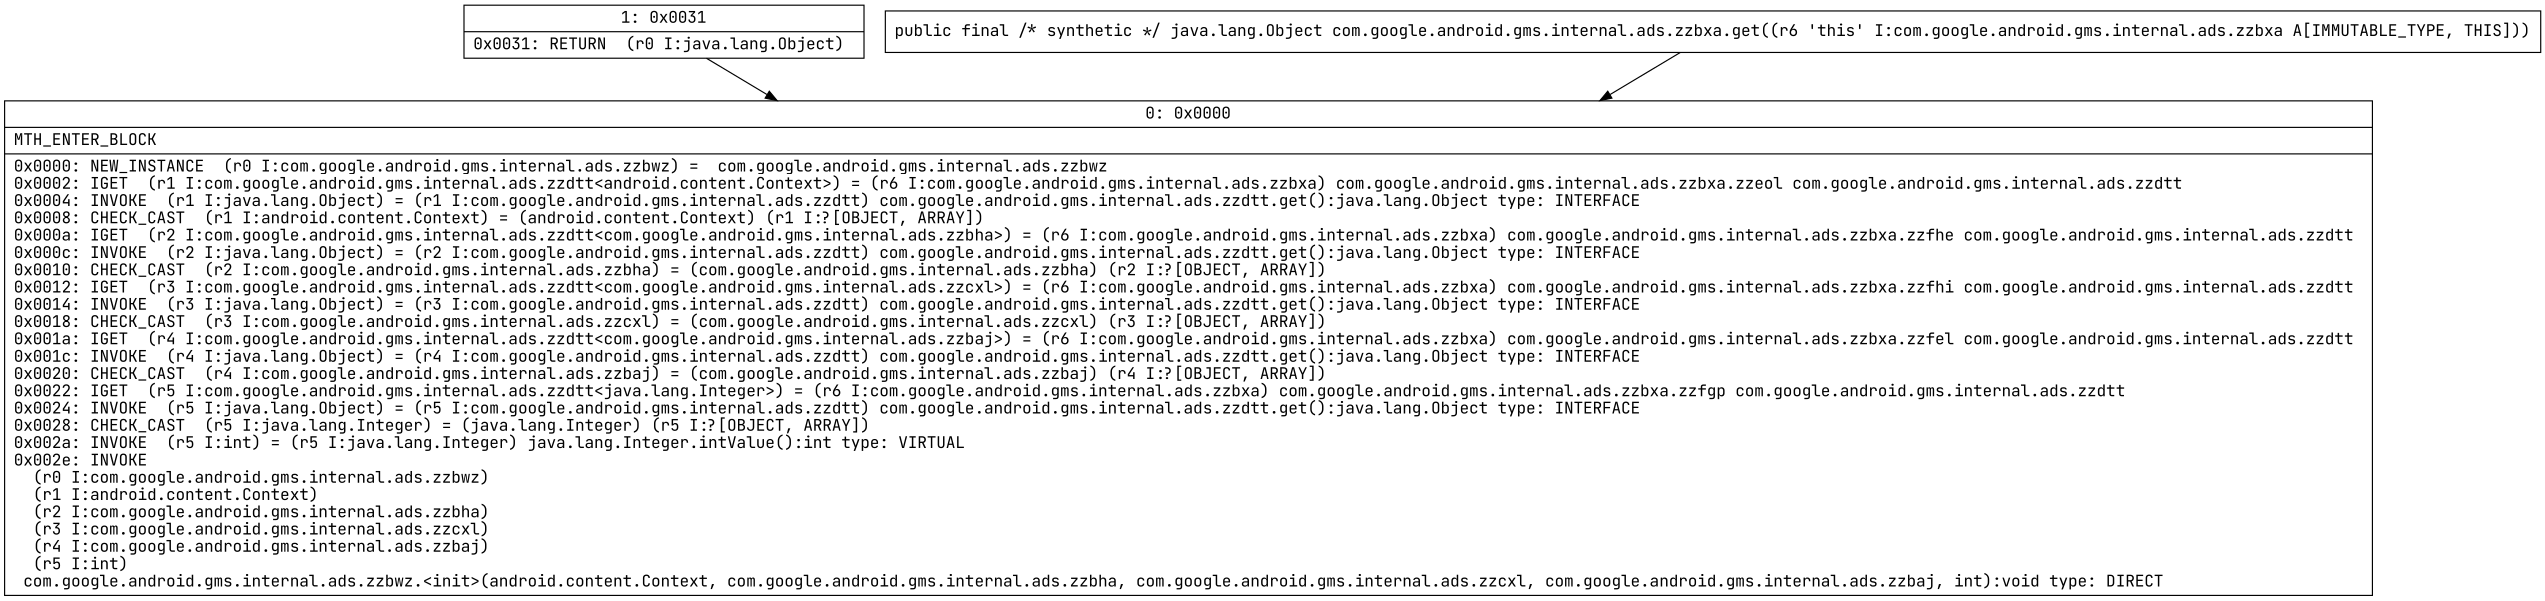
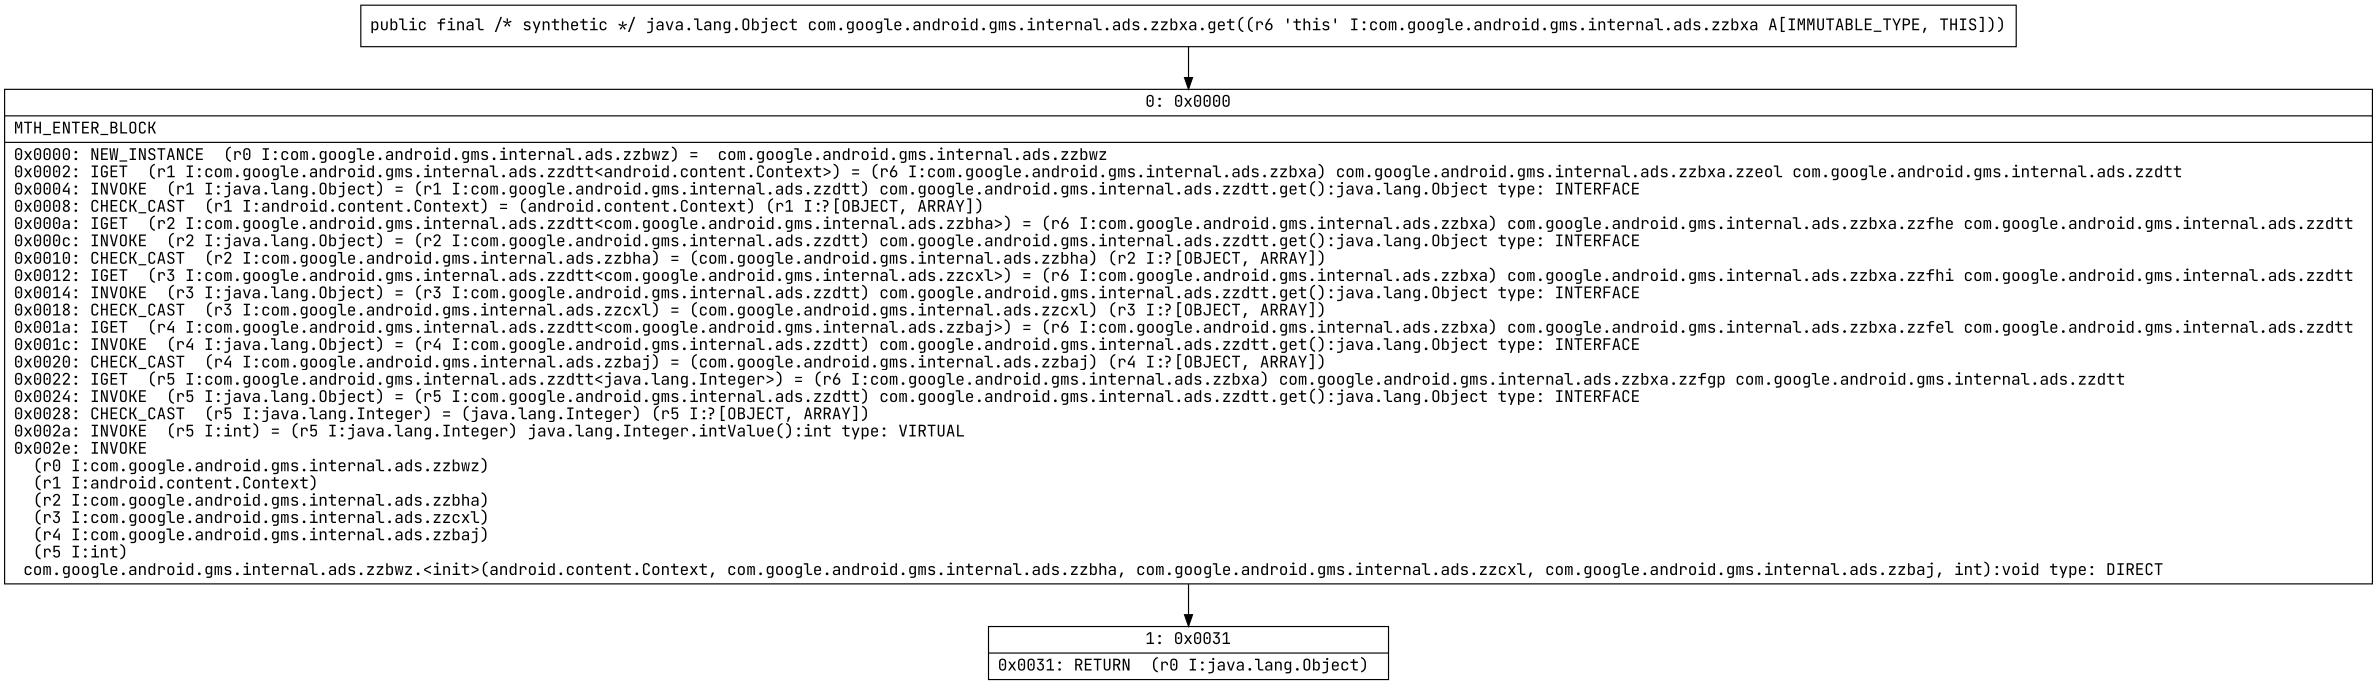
edge "1: 0x0031" -> "0: 0x0000": reversed
